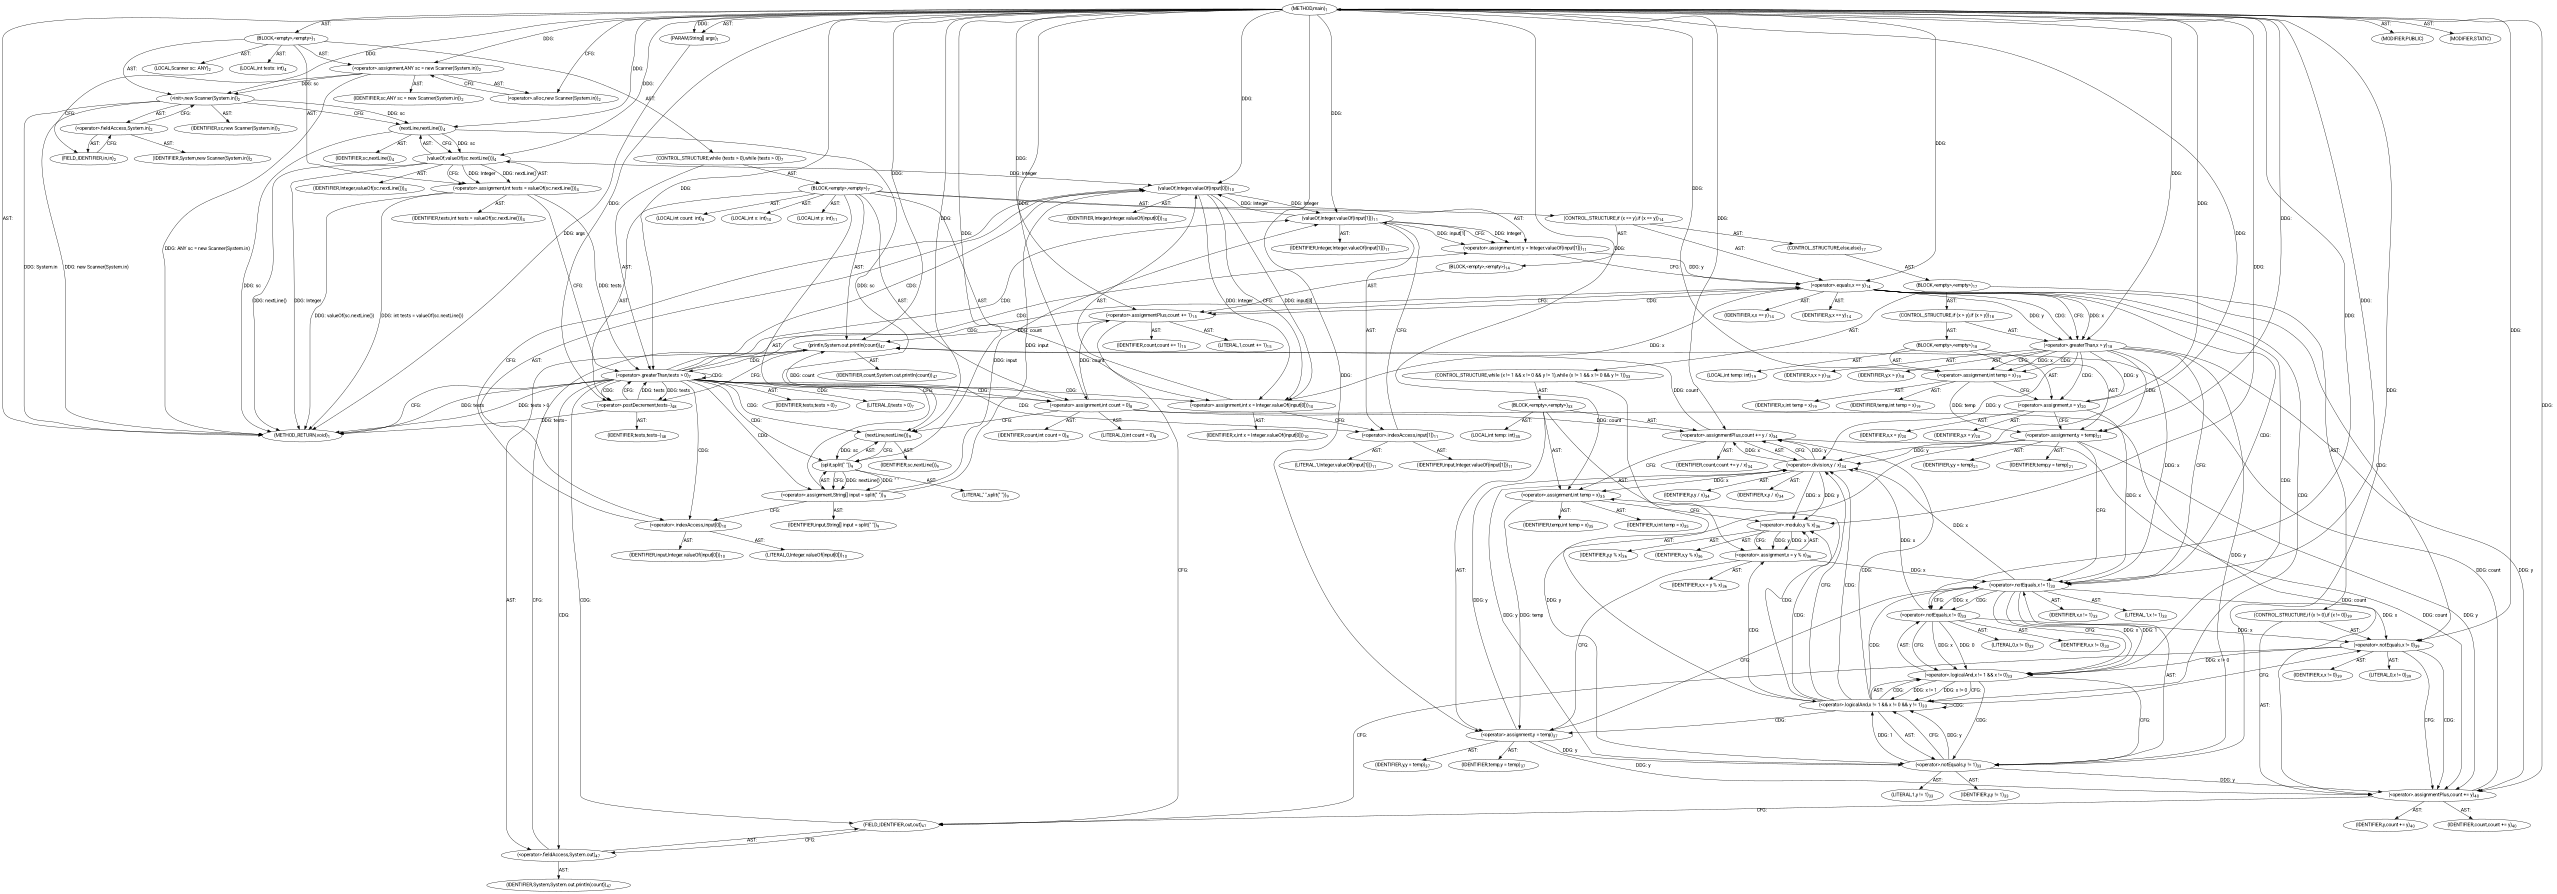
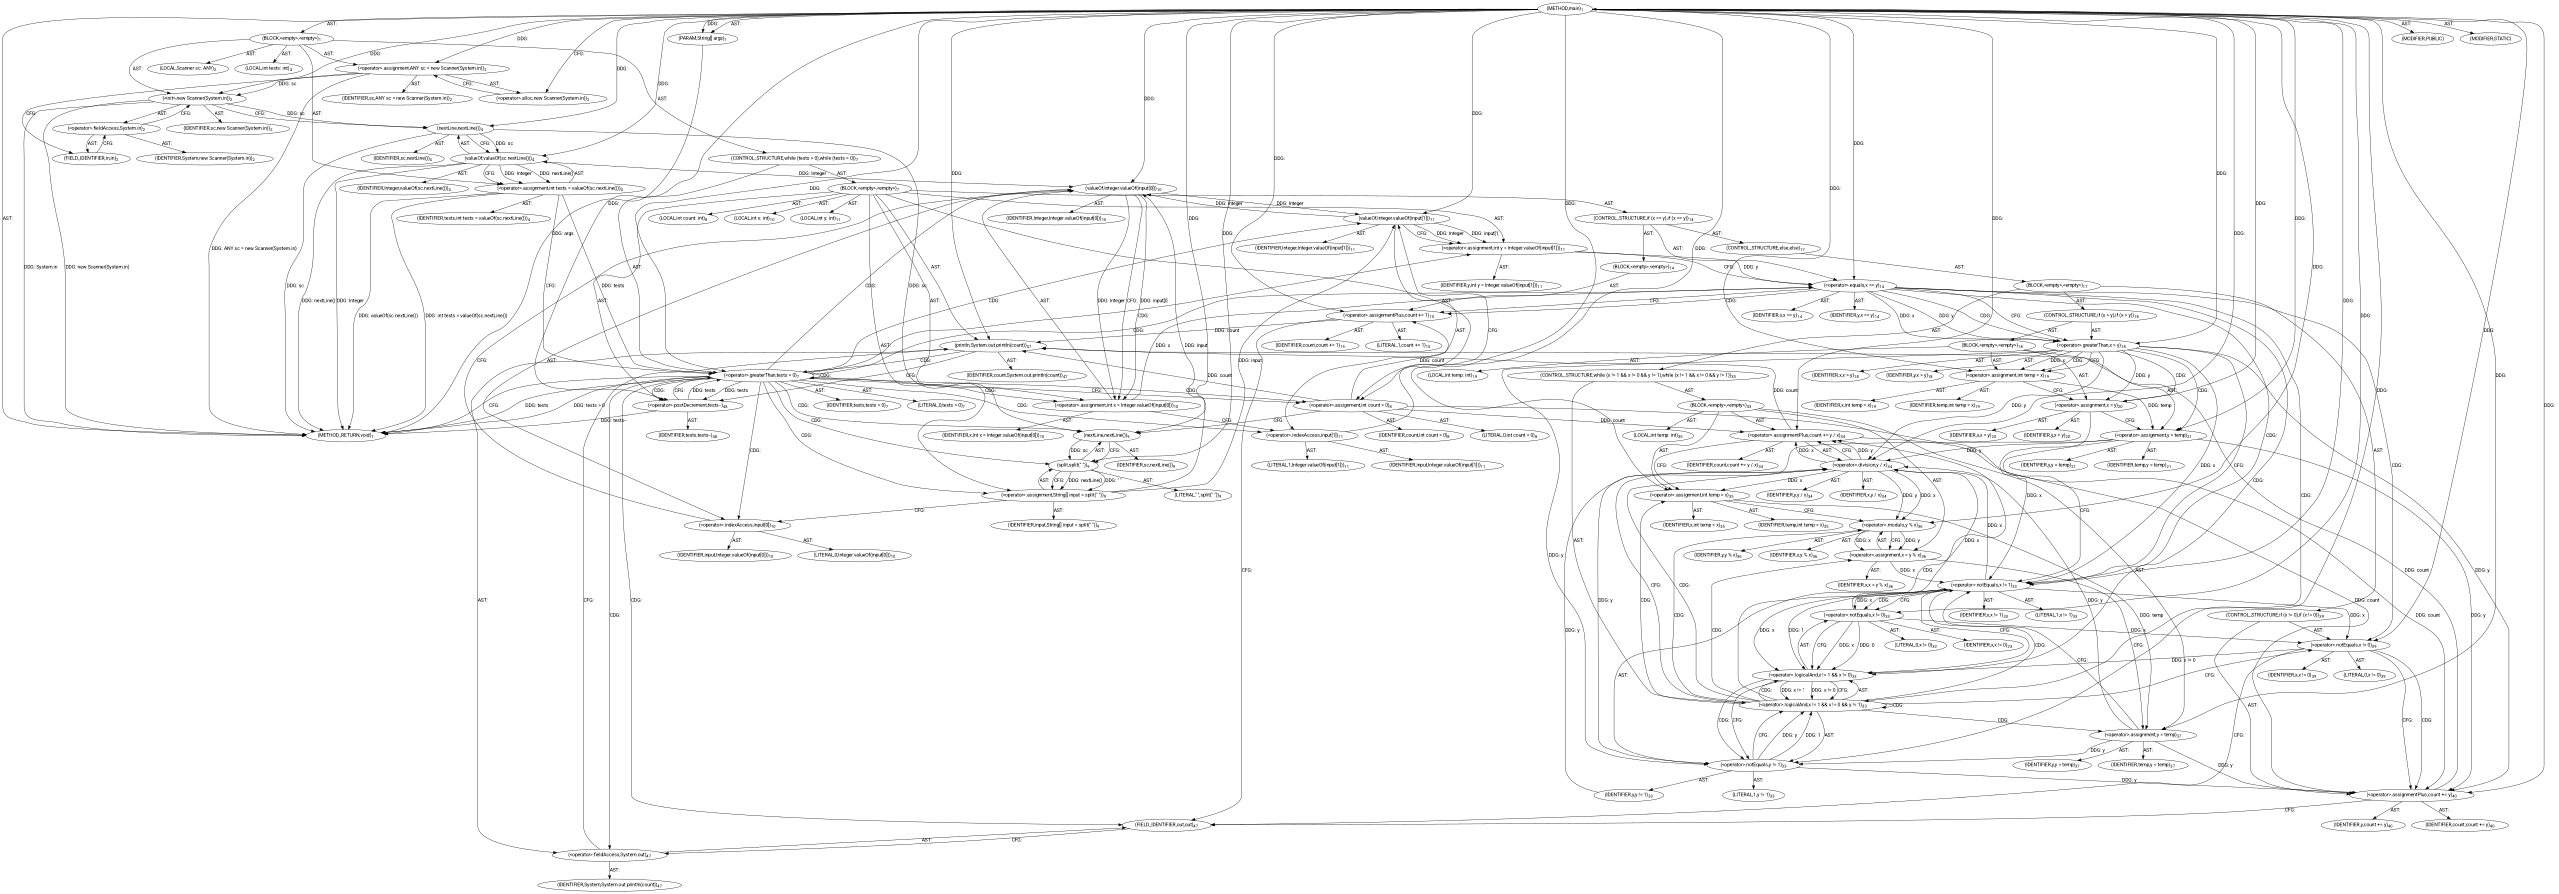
node "(IDENTIFIER,y,int y = Integer.valueOf(input[1]))": added
edge "(<operator>.greaterThan,tests > 0)" -> "(LITERAL,0,tests > 0)": label "CDG: " -> "AST: "
edge "(<operator>.notEquals,y != 1)" -> "(<operator>.division,y / x)": now "(IDENTIFIER,y,y != 1)" -> "(<operator>.division,y / x)"
